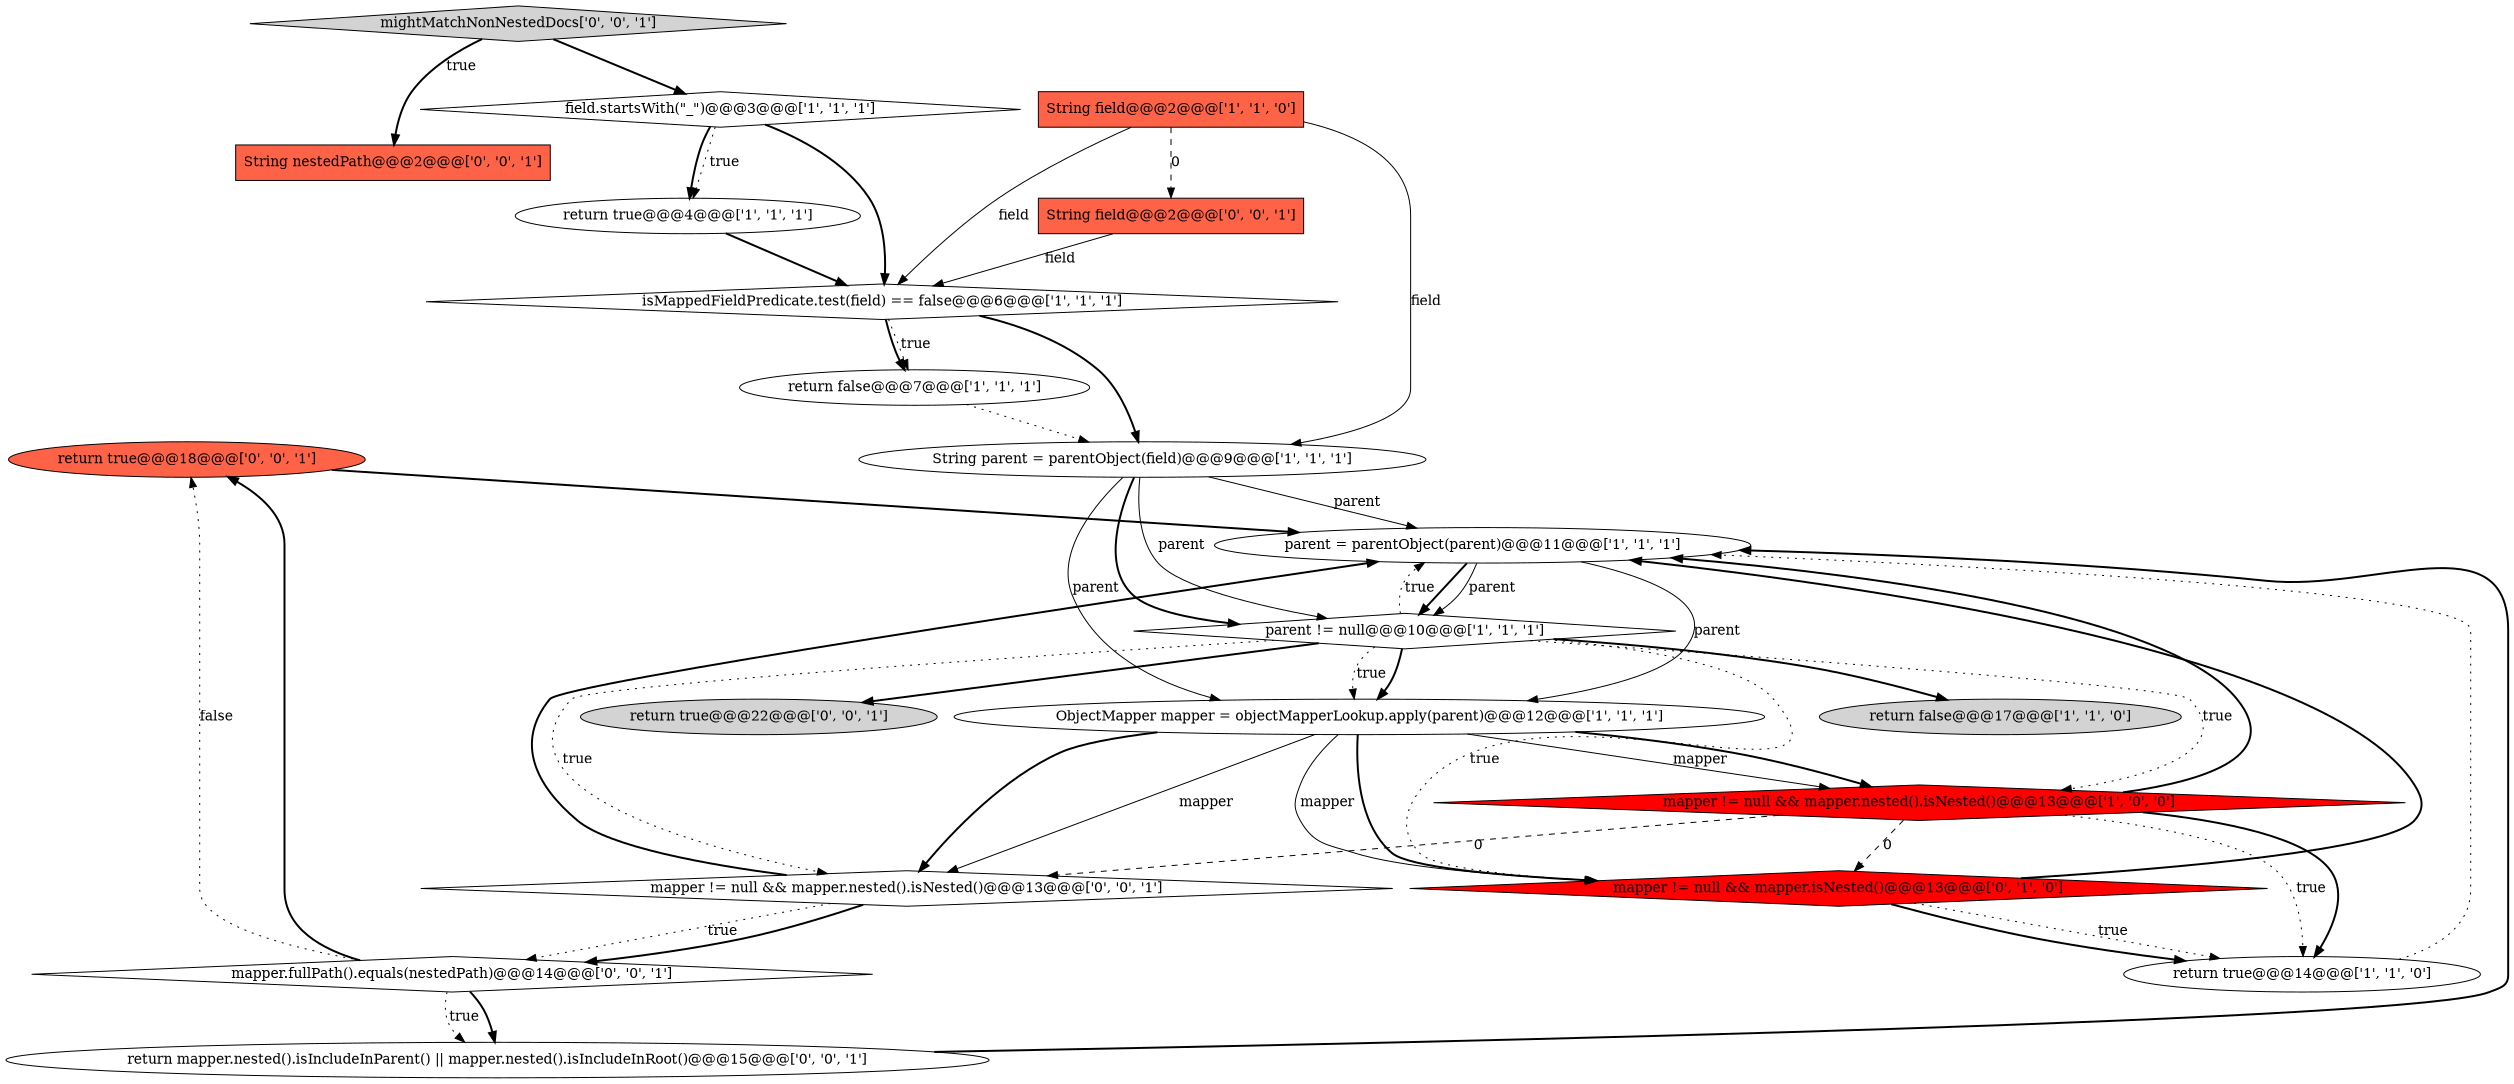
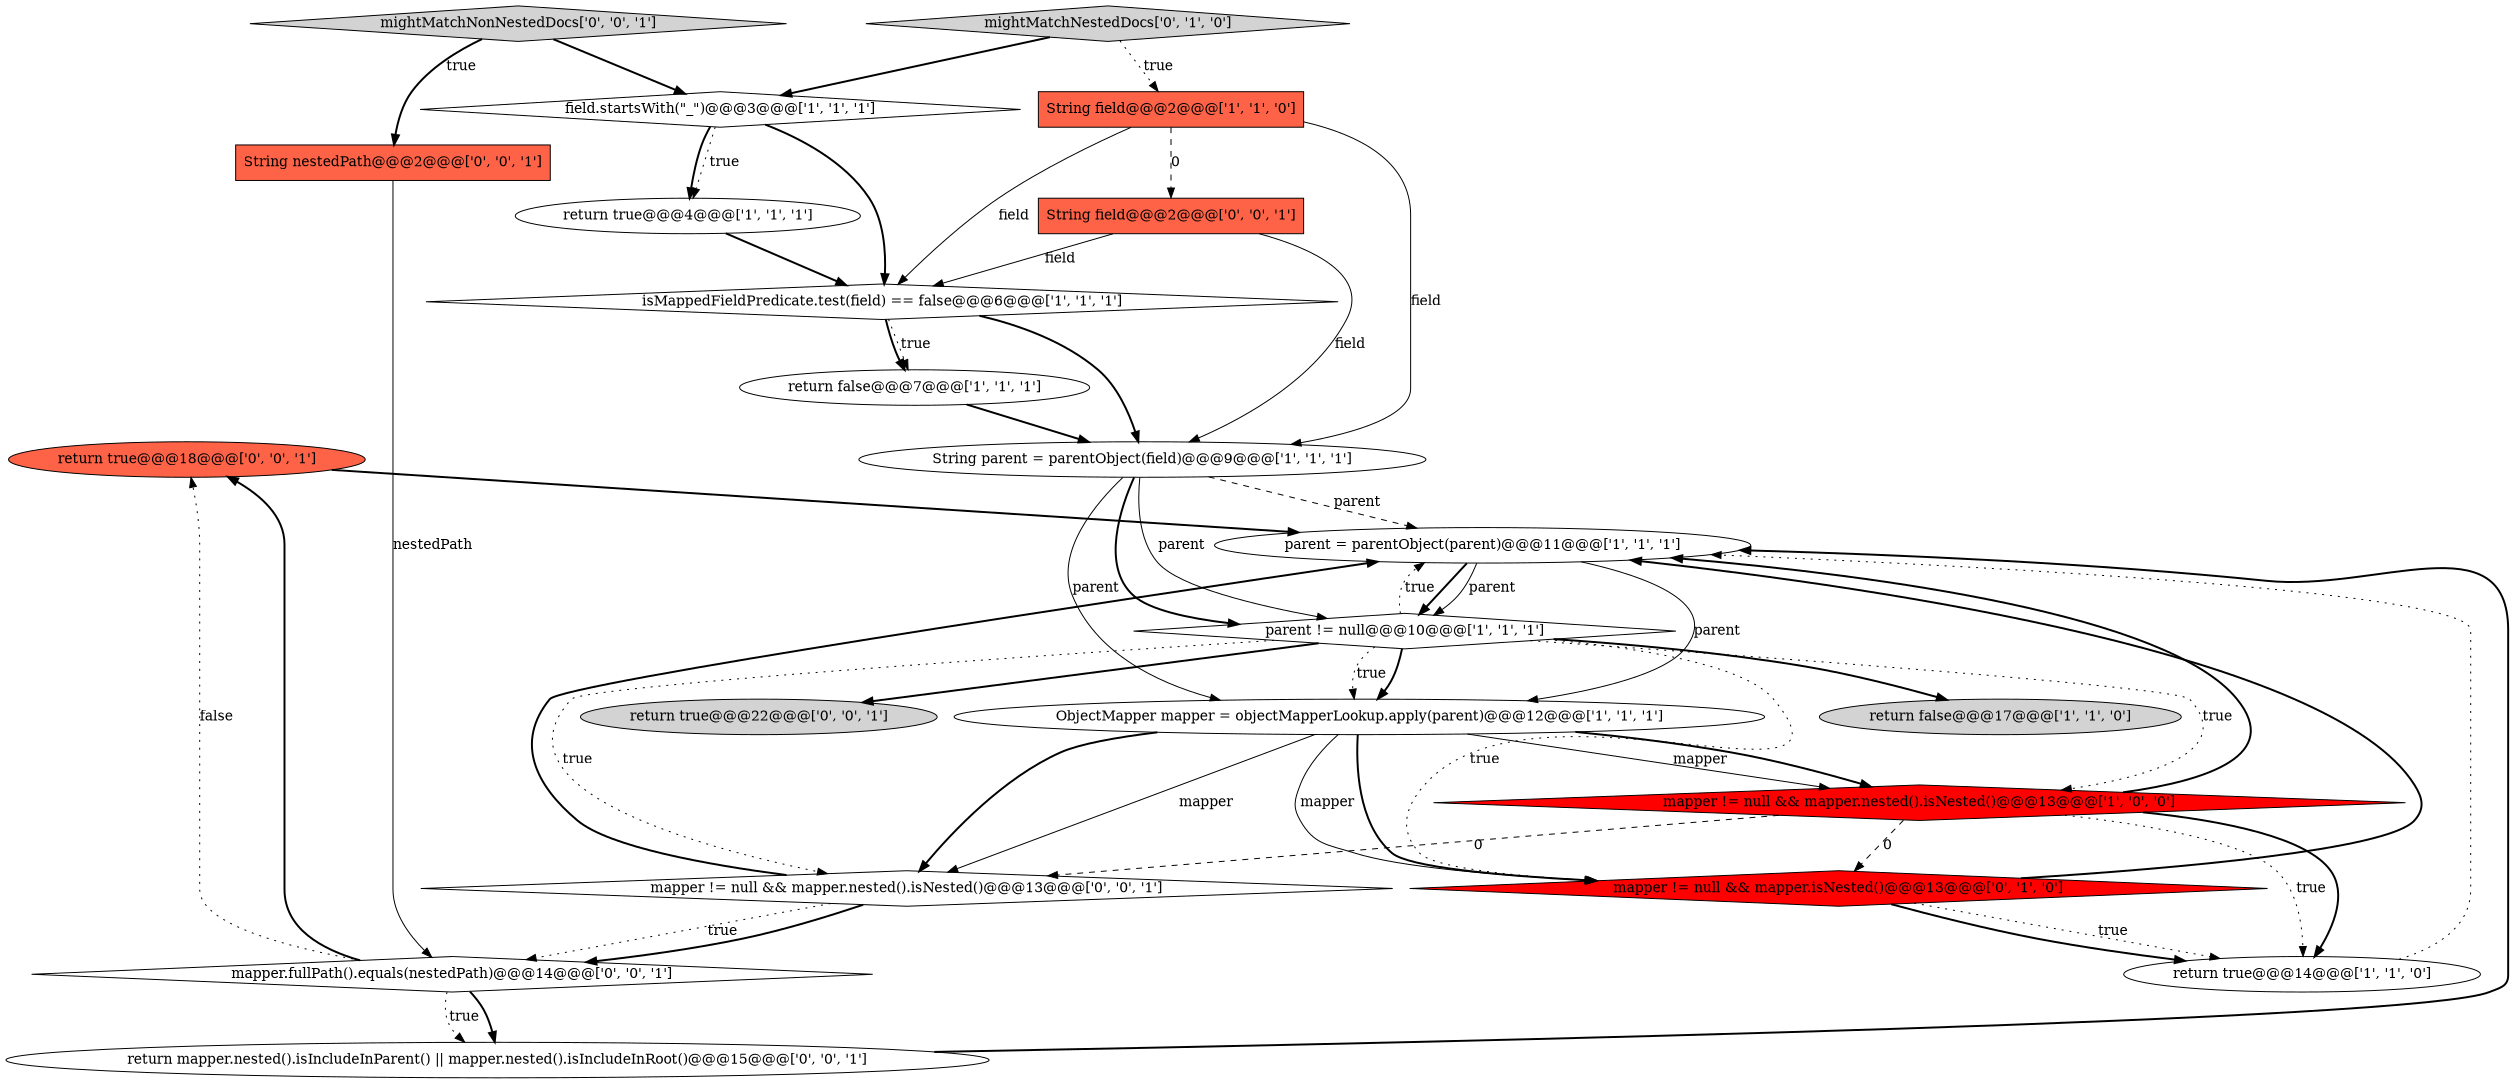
node "mightMatchNestedDocs['0', '1', '0']": added
edge "String field@@@2@@@['0', '0', '1']" -> "String parent = parentObject(field)@@@9@@@['1', '1', '1']": added, label "field"
edge "return false@@@7@@@['1', '1', '1']" -> "String parent = parentObject(field)@@@9@@@['1', '1', '1']": style dotted -> bold
edge "String parent = parentObject(field)@@@9@@@['1', '1', '1']" -> "parent = parentObject(parent)@@@11@@@['1', '1', '1']": style solid -> dashed
edge "String nestedPath@@@2@@@['0', '0', '1']" -> "mapper.fullPath().equals(nestedPath)@@@14@@@['0', '0', '1']": added, label "nestedPath"
